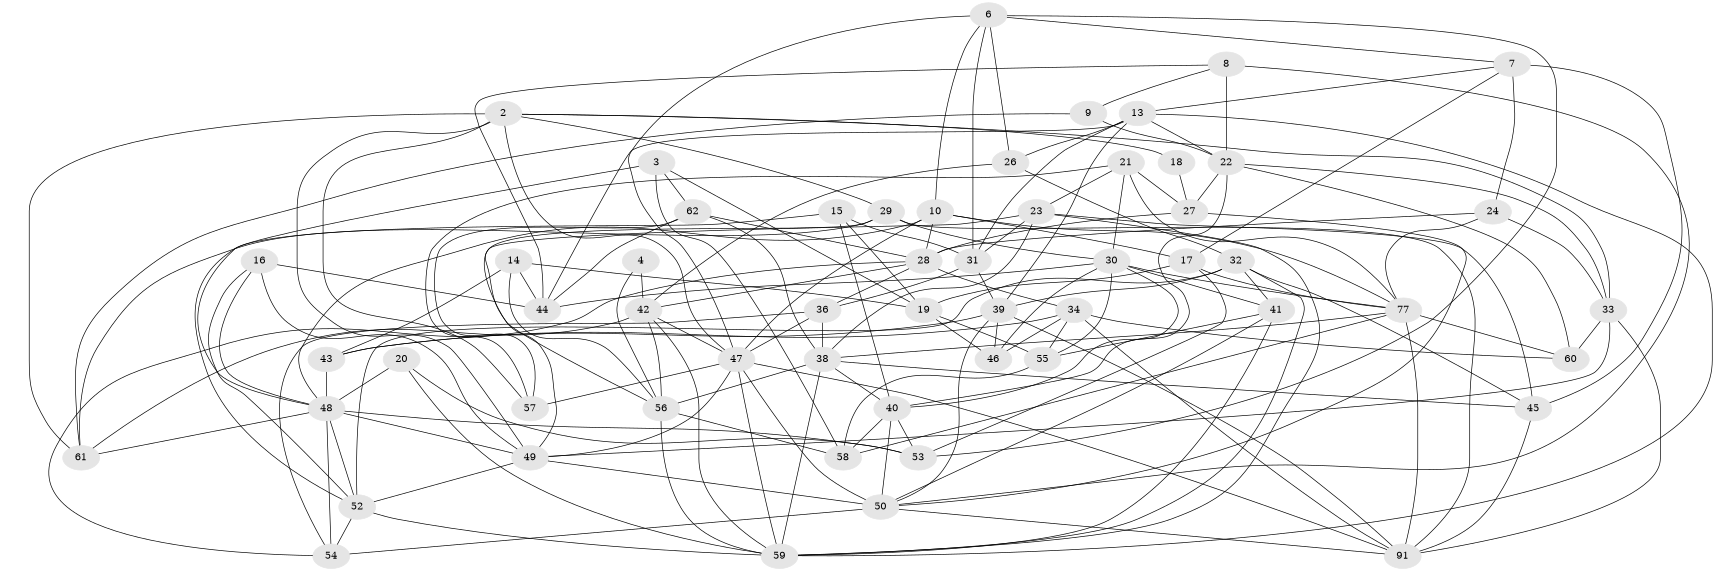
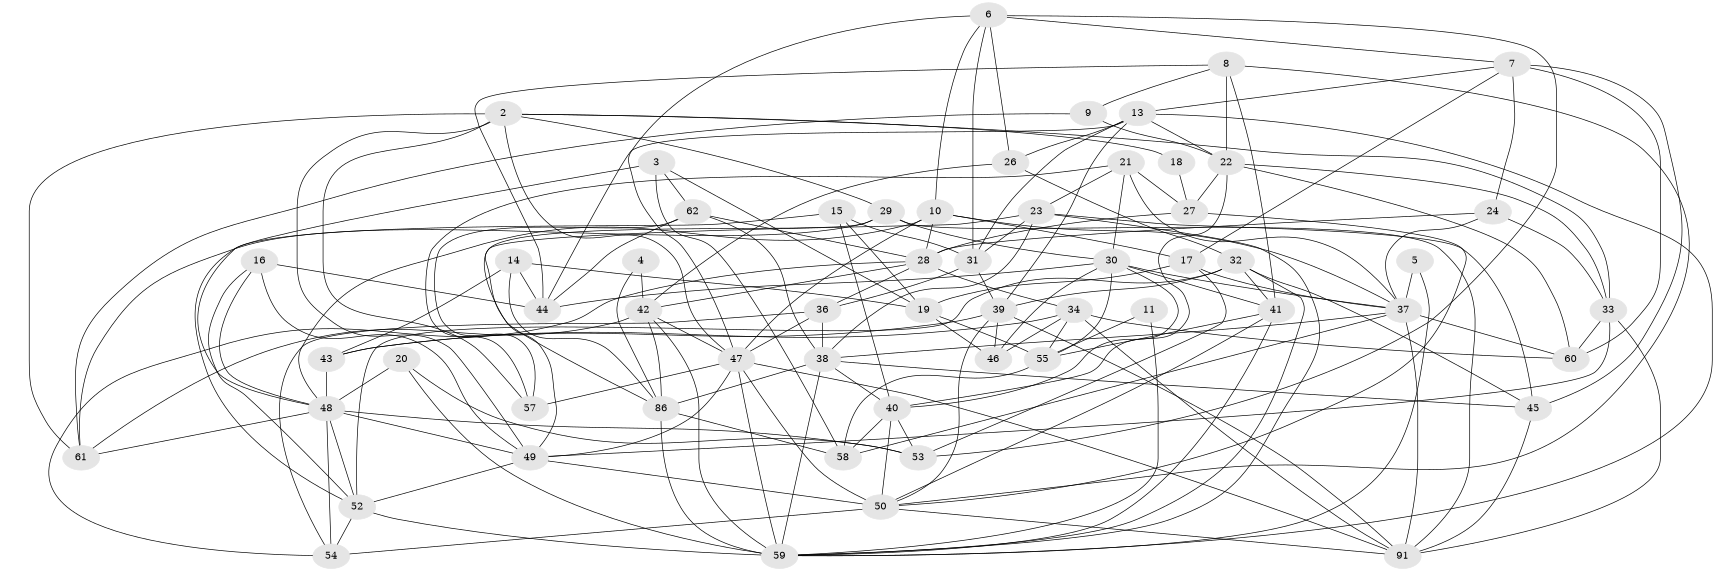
edge "8" -- "41": added
edge "7" -- "60": added
node "5": added
node "11": added
node "77": label "77" -> "37"
node "56": label "56" -> "86"
